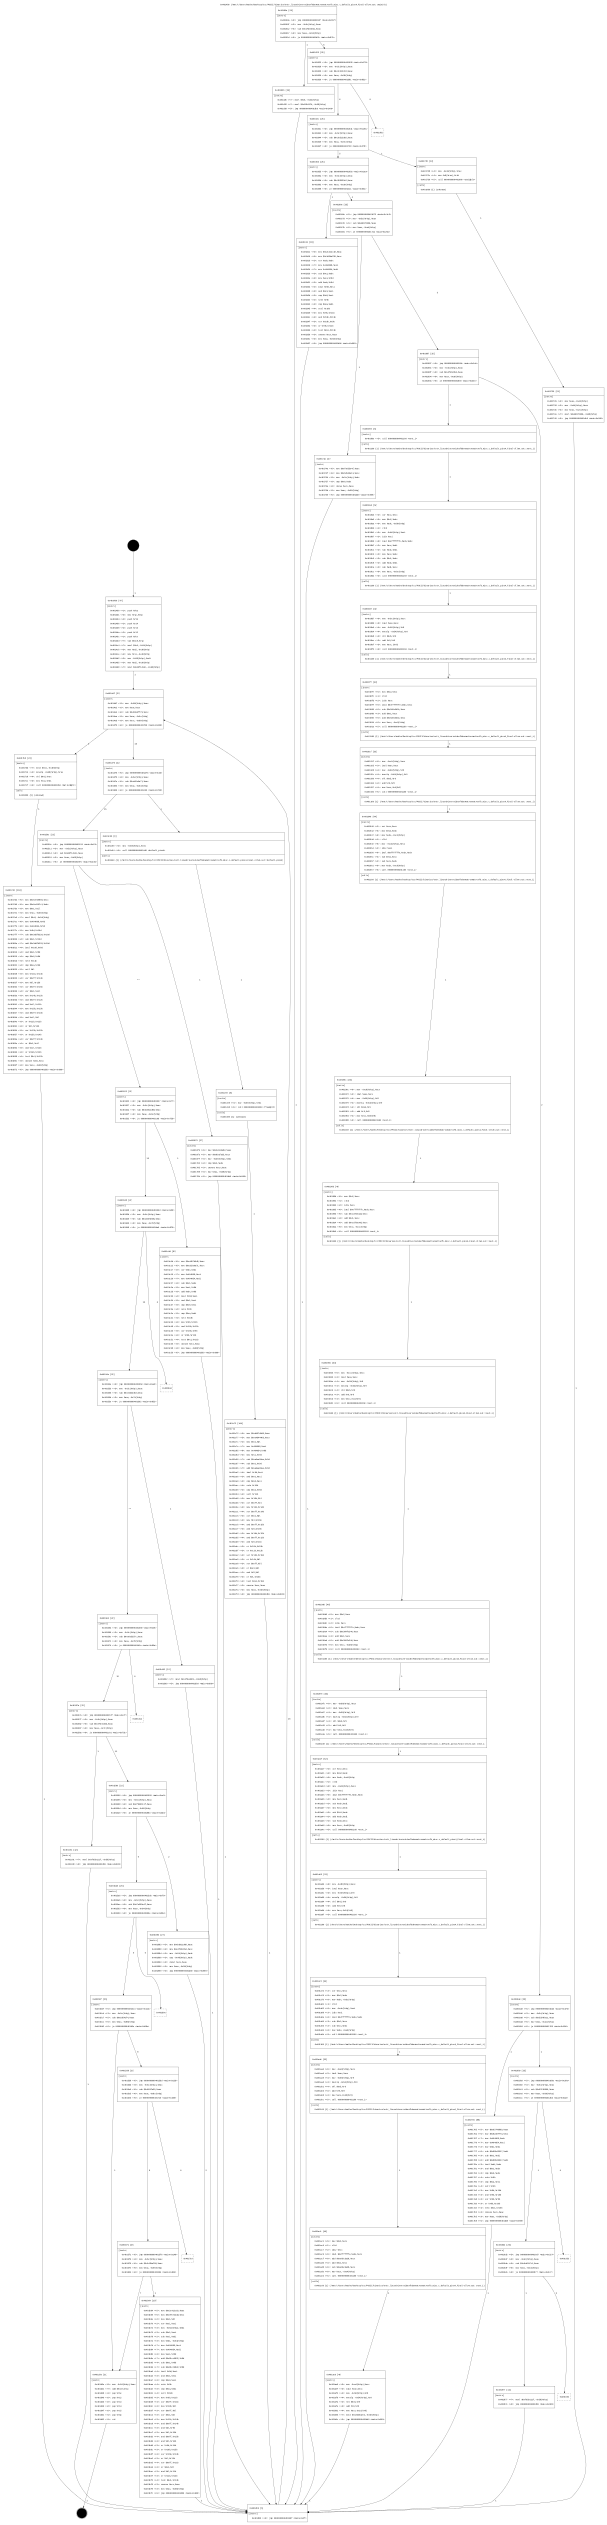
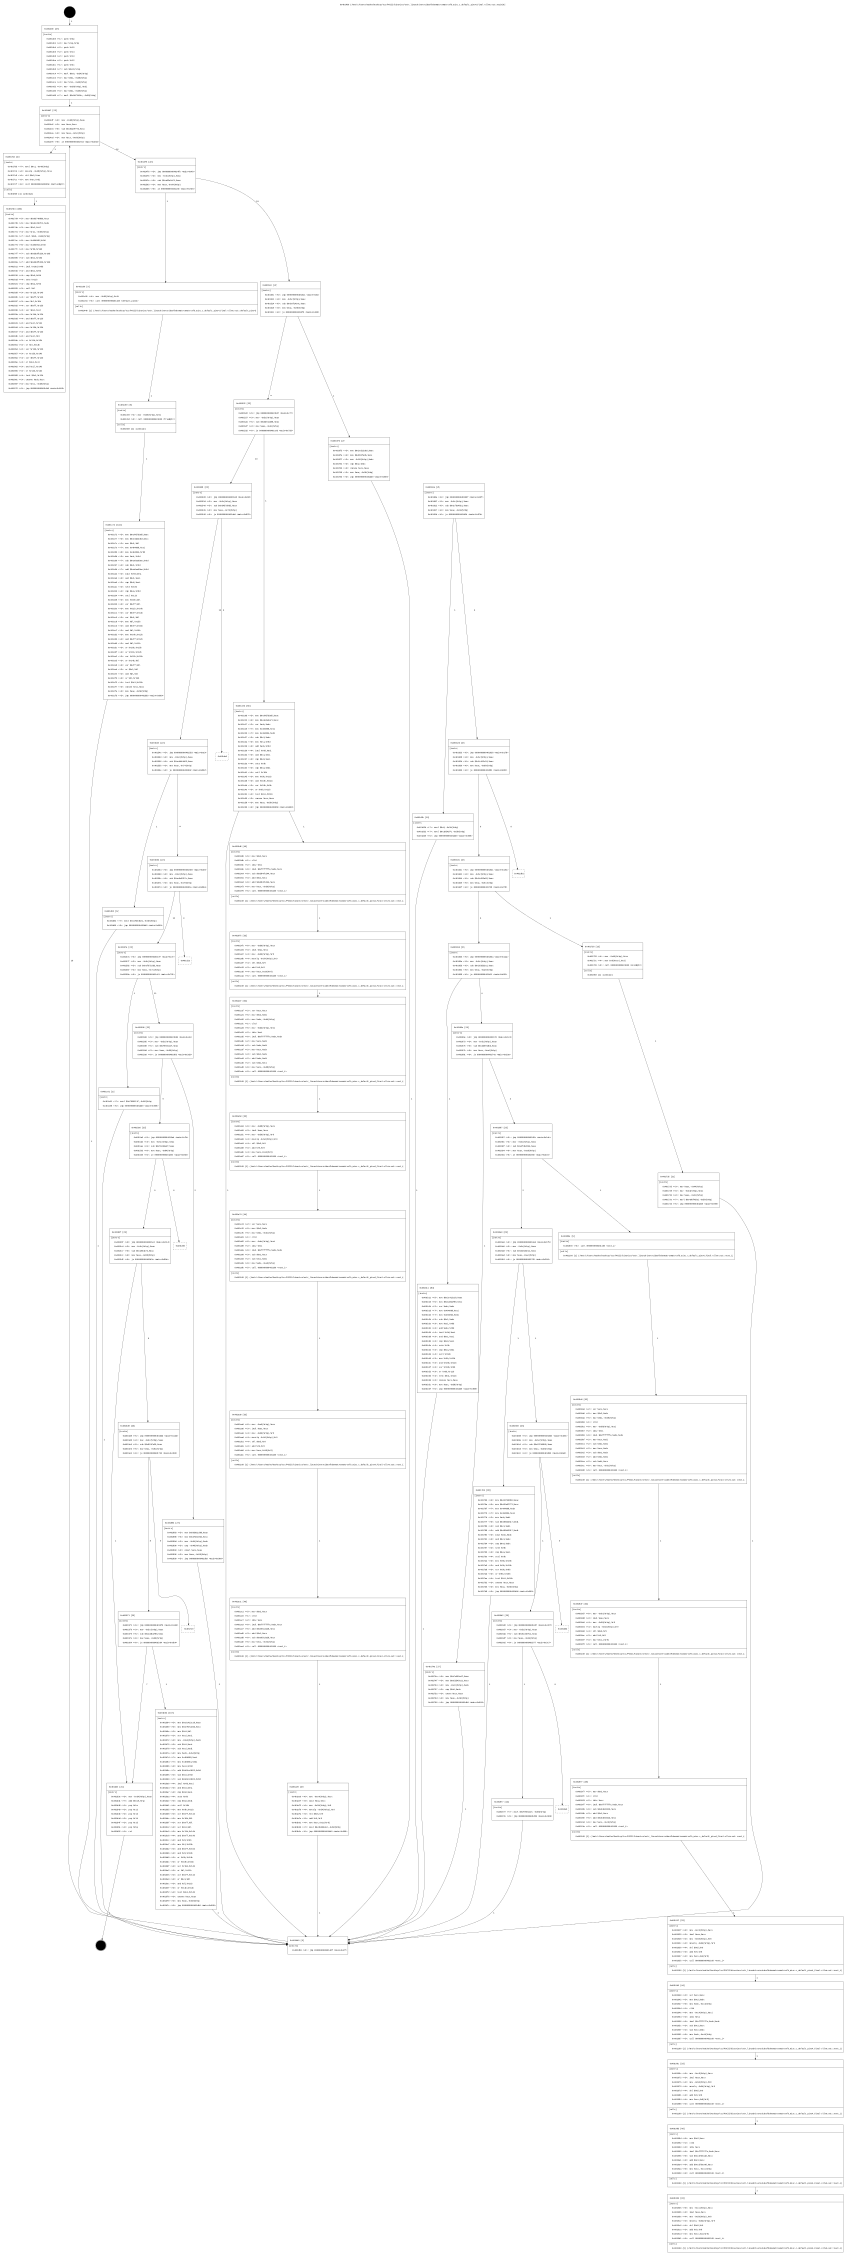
edge "0x4019b5 [33]" -> "0x4019d6 [40]": now "0x401c0d [83]" -> "0x4019d6 [40]"
edge "0x4017d4 [163]" -> "0x401db9 [5]": removed, label "1"
